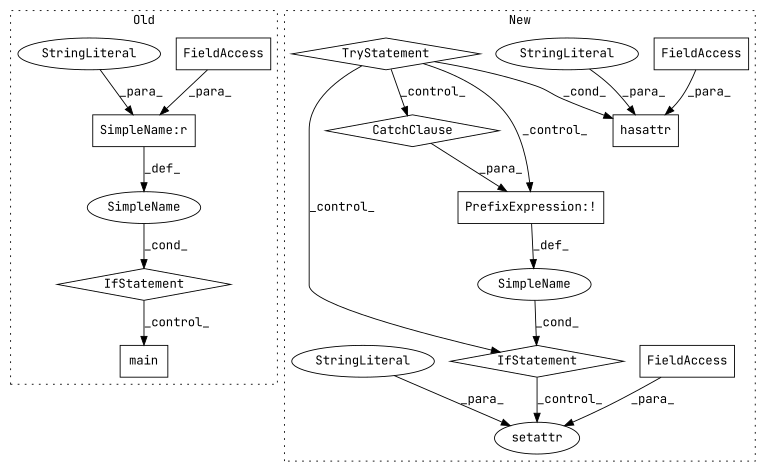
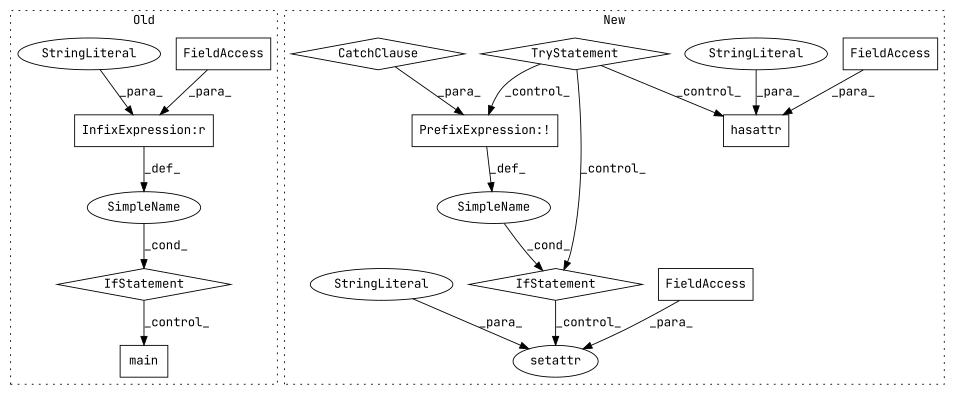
edge "TryStatement" -> "CatchClause": removed, label "_control_"
edge "TryStatement" -> "hasattr": label "_cond_" -> "_control_"
node "SimpleName:r": label "SimpleName:r" -> "InfixExpression:r"
